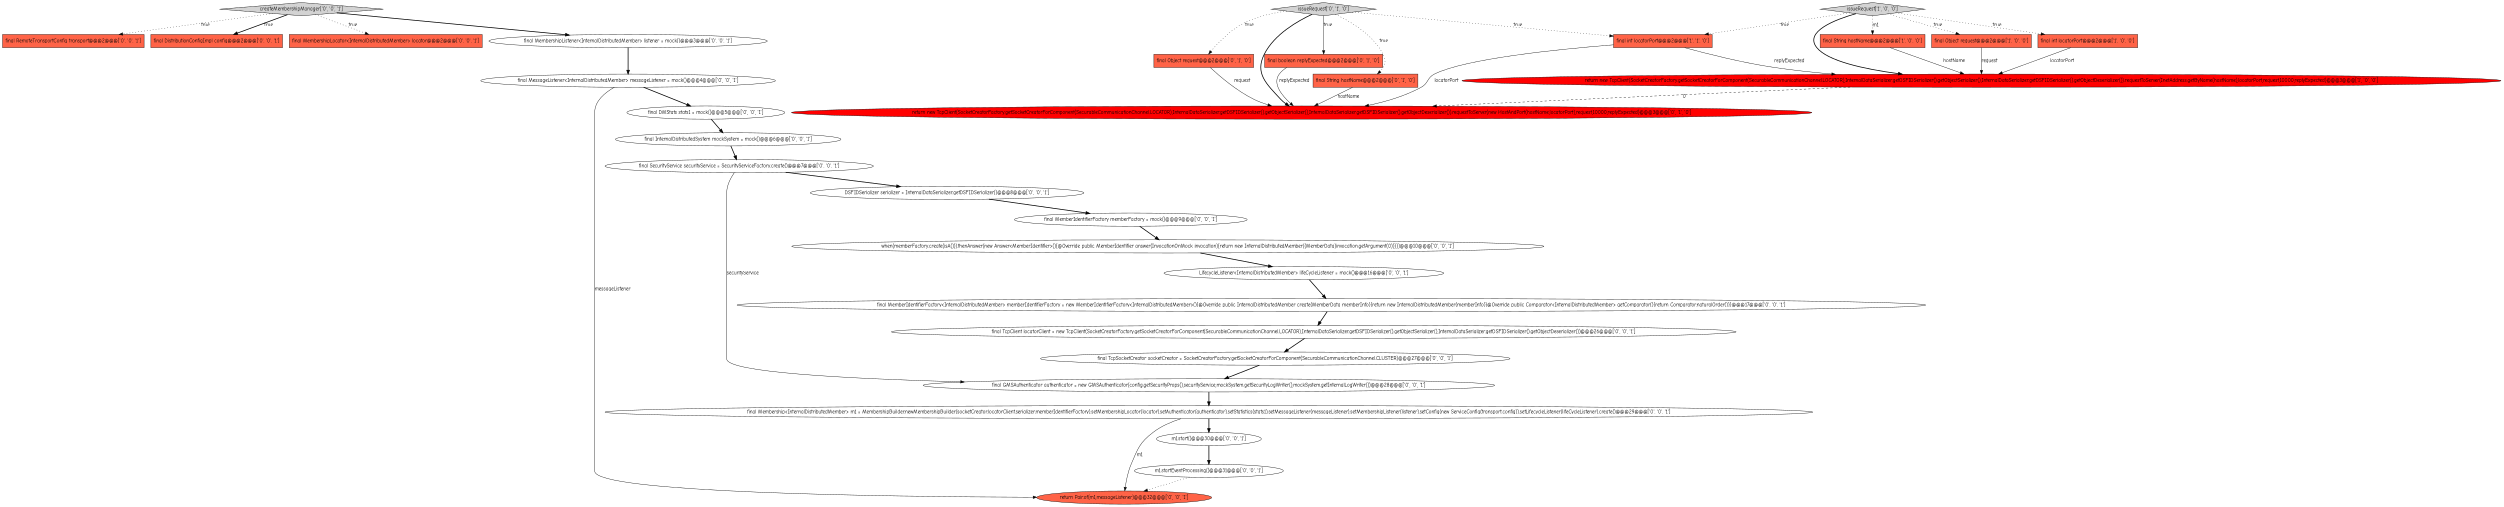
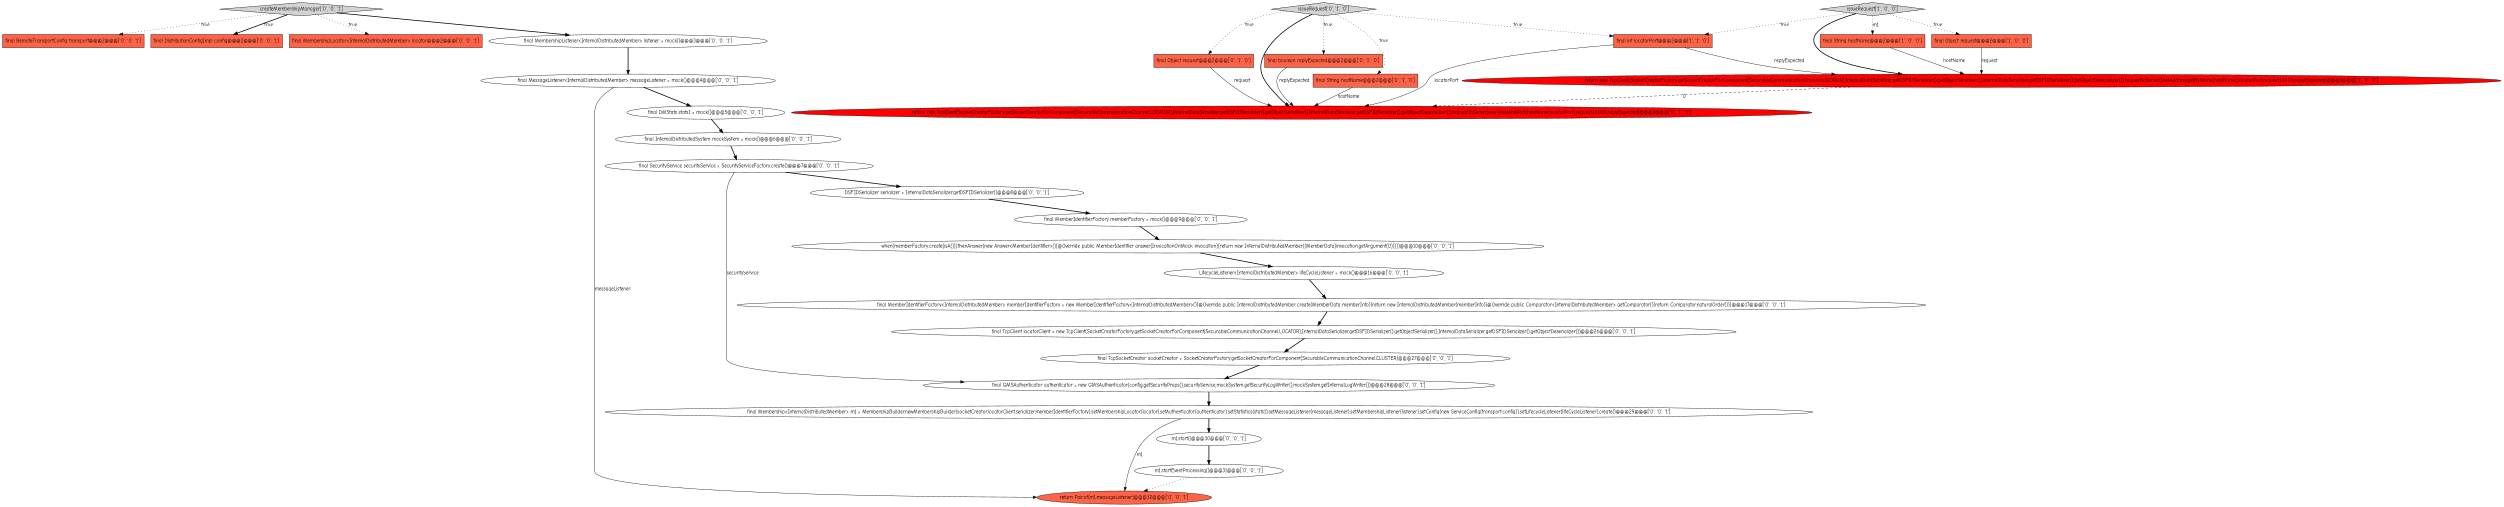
edge "issueRequest['0', '1', '0']" -> "final boolean replyExpected@@@2@@@['0', '1', '0']": style solid -> dotted
node "final int locatorPort@@@2@@@['1', '0', '0']": removed
